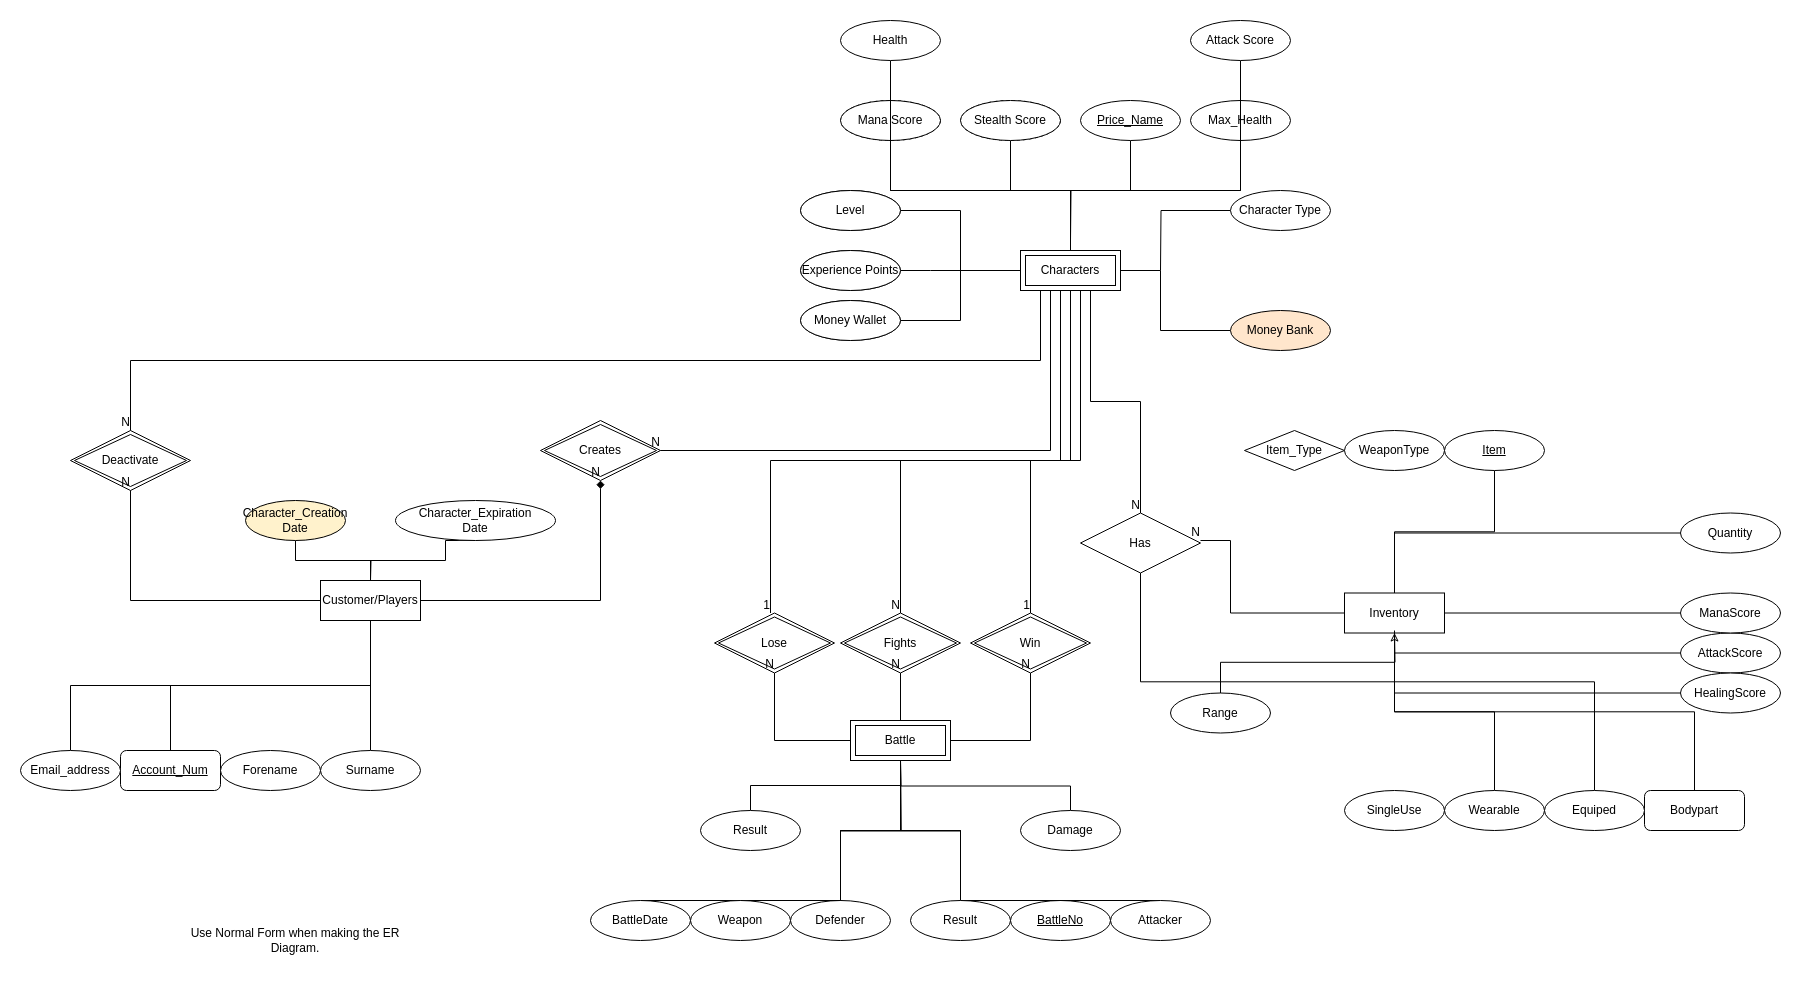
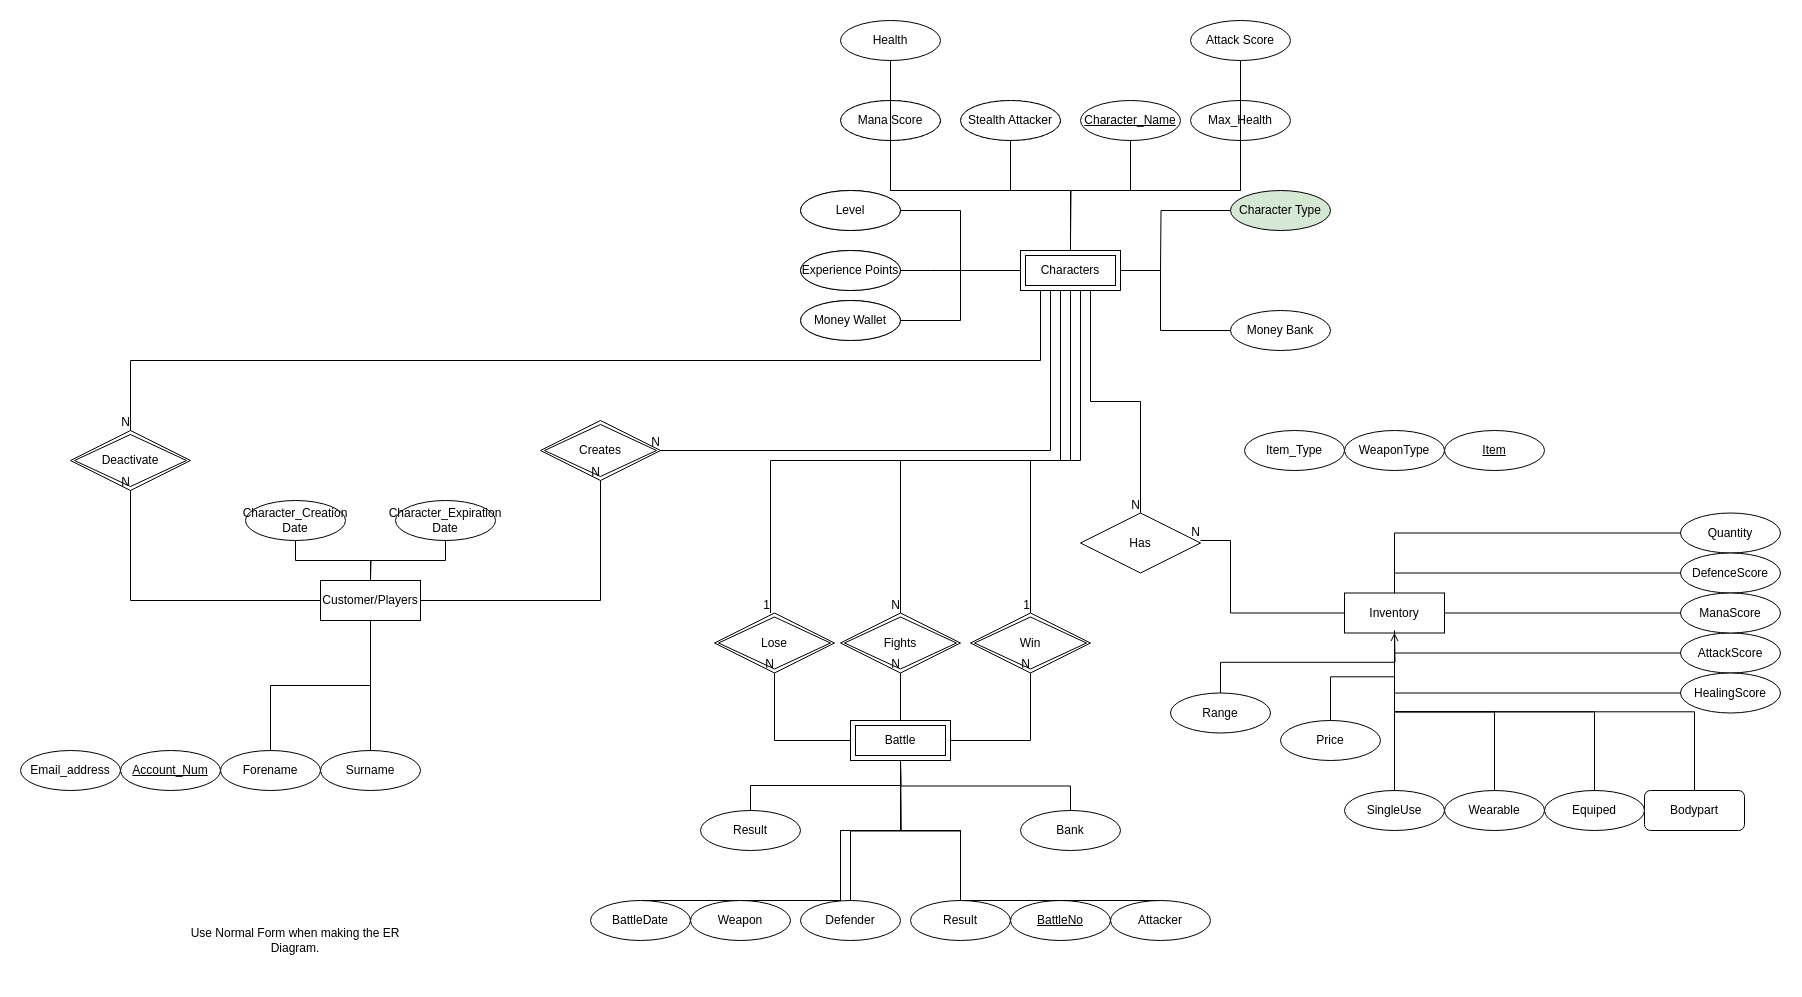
node "Stealth Score": label "Stealth Score" -> "Stealth Attacker"
node "Price_Name": label "Price_Name" -> "Character_Name"
node "Character Type": fillcolor #ffffff -> #d5e8d4
node "Money Bank": fillcolor #ffe6cc -> #ffffff
node "Item_Type": shape diamond -> ellipse
edge "Customer/Players" -> "Creates": arrowhead diamond -> none
edge "Item" -- "Inventory": removed
node "Character_Creation Date": fillcolor #fff2cc -> #ffffff
node "Character_Expiration Date": size 160x40 -> 100x40
edge "DefenceScore" -- "Inventory": added
node "DefenceScore": added
edge "Inventory" -- "Price": added
edge "Has" -- "Equiped": now "Inventory" -- "Equiped"
edge "Customer/Players" -- "Email_address": removed
edge "HealingScore" -> "Inventory": arrowhead classic -> none
edge "Inventory" -- "Wearable": arrowhead none -> open
edge "Customer/Players" -- "Account_Num": removed
edge "Customer/Players" -- "Forename": added
node "Price": added
edge "Inventory" -- "SingleUse": added
node "Account_Num": shape rounded rectangle -> ellipse
node "Damage": label "Damage" -> "Bank"
node "Defender": moved (841, 921) -> (851, 921)
